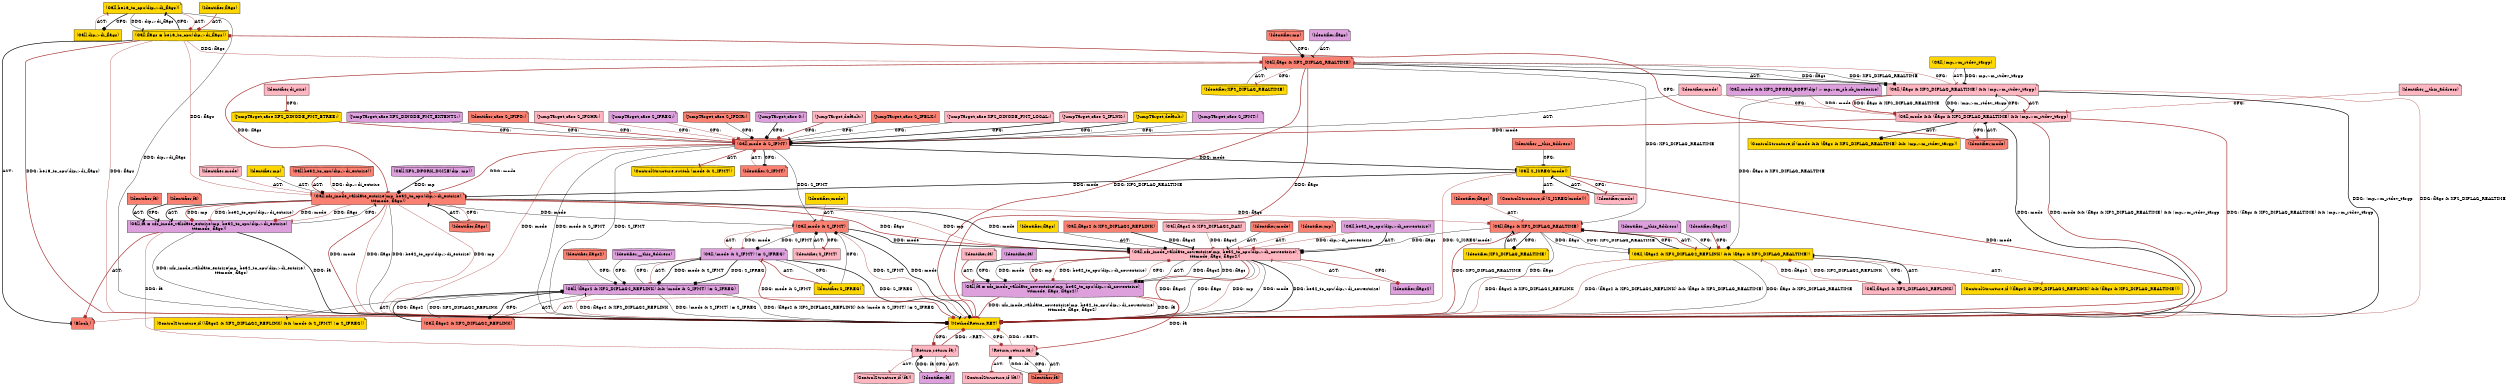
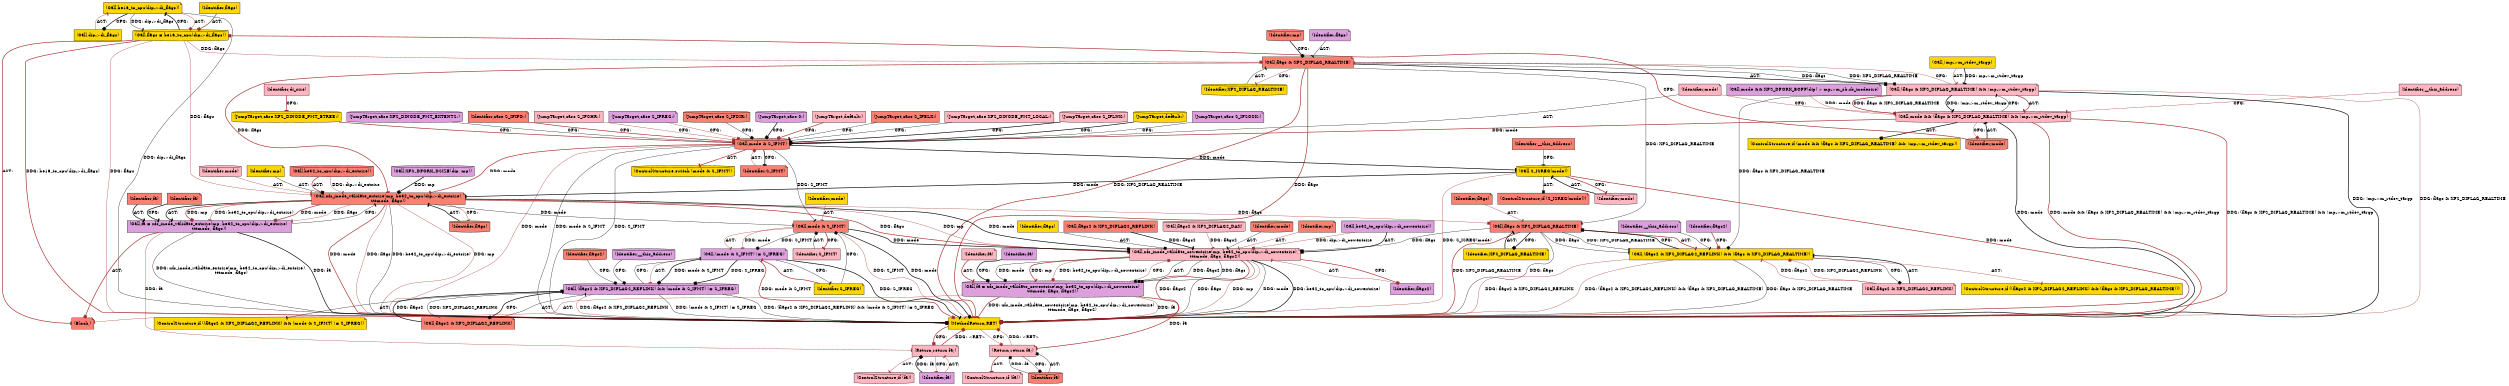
node "(JumpTarget,case S_IFMT:)": label "(JumpTarget,case S_IFMT:)" -> "(JumpTarget,case S_IFSOCK:)"
edge "(Call,flags = be16_to_cpu(dip->di_flags))" -> "(Block,)": color black -> brown
